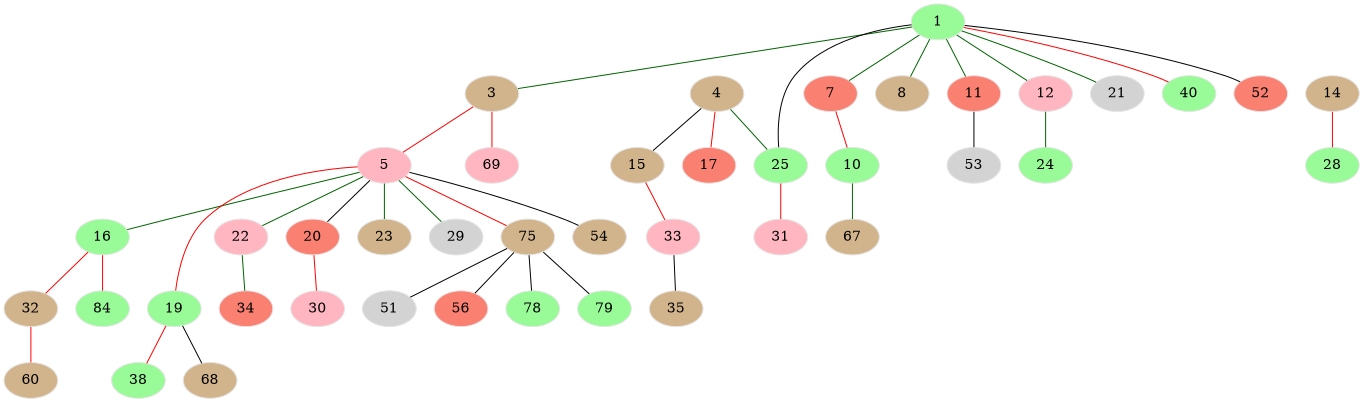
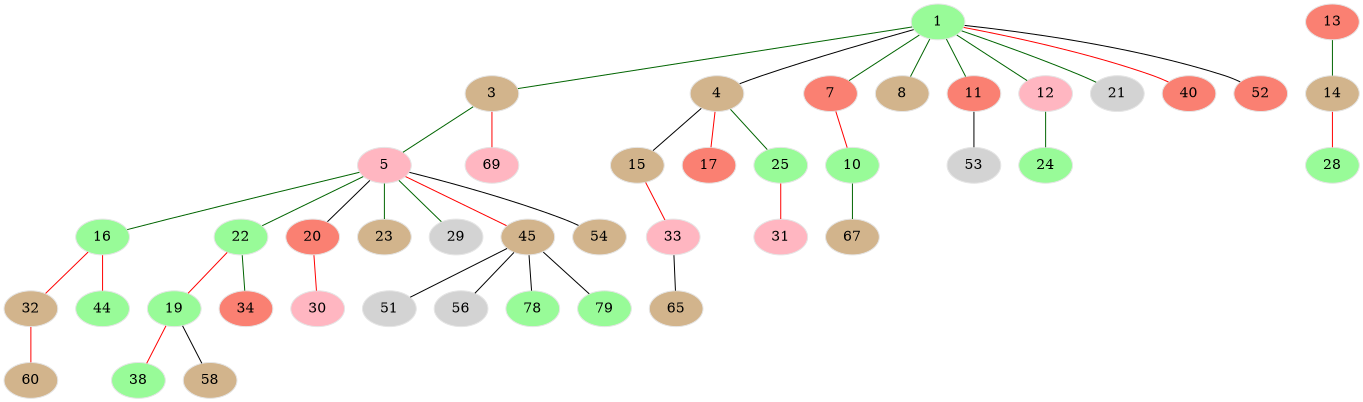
node "13": added
edge "1" -- "25": now "1" -- "4"
node "40": fillcolor palegreen -> salmon
edge "3" -- "5": color red -> darkgreen
edge "5" -- "19": now "22" -- "19"
node "22": fillcolor lightpink -> palegreen
node "75": label "75" -> "45"
node "84": label "84" -> "44"
node "56": fillcolor salmon -> lightgrey
node "35": label "35" -> "65"
node "68": label "68" -> "58"
